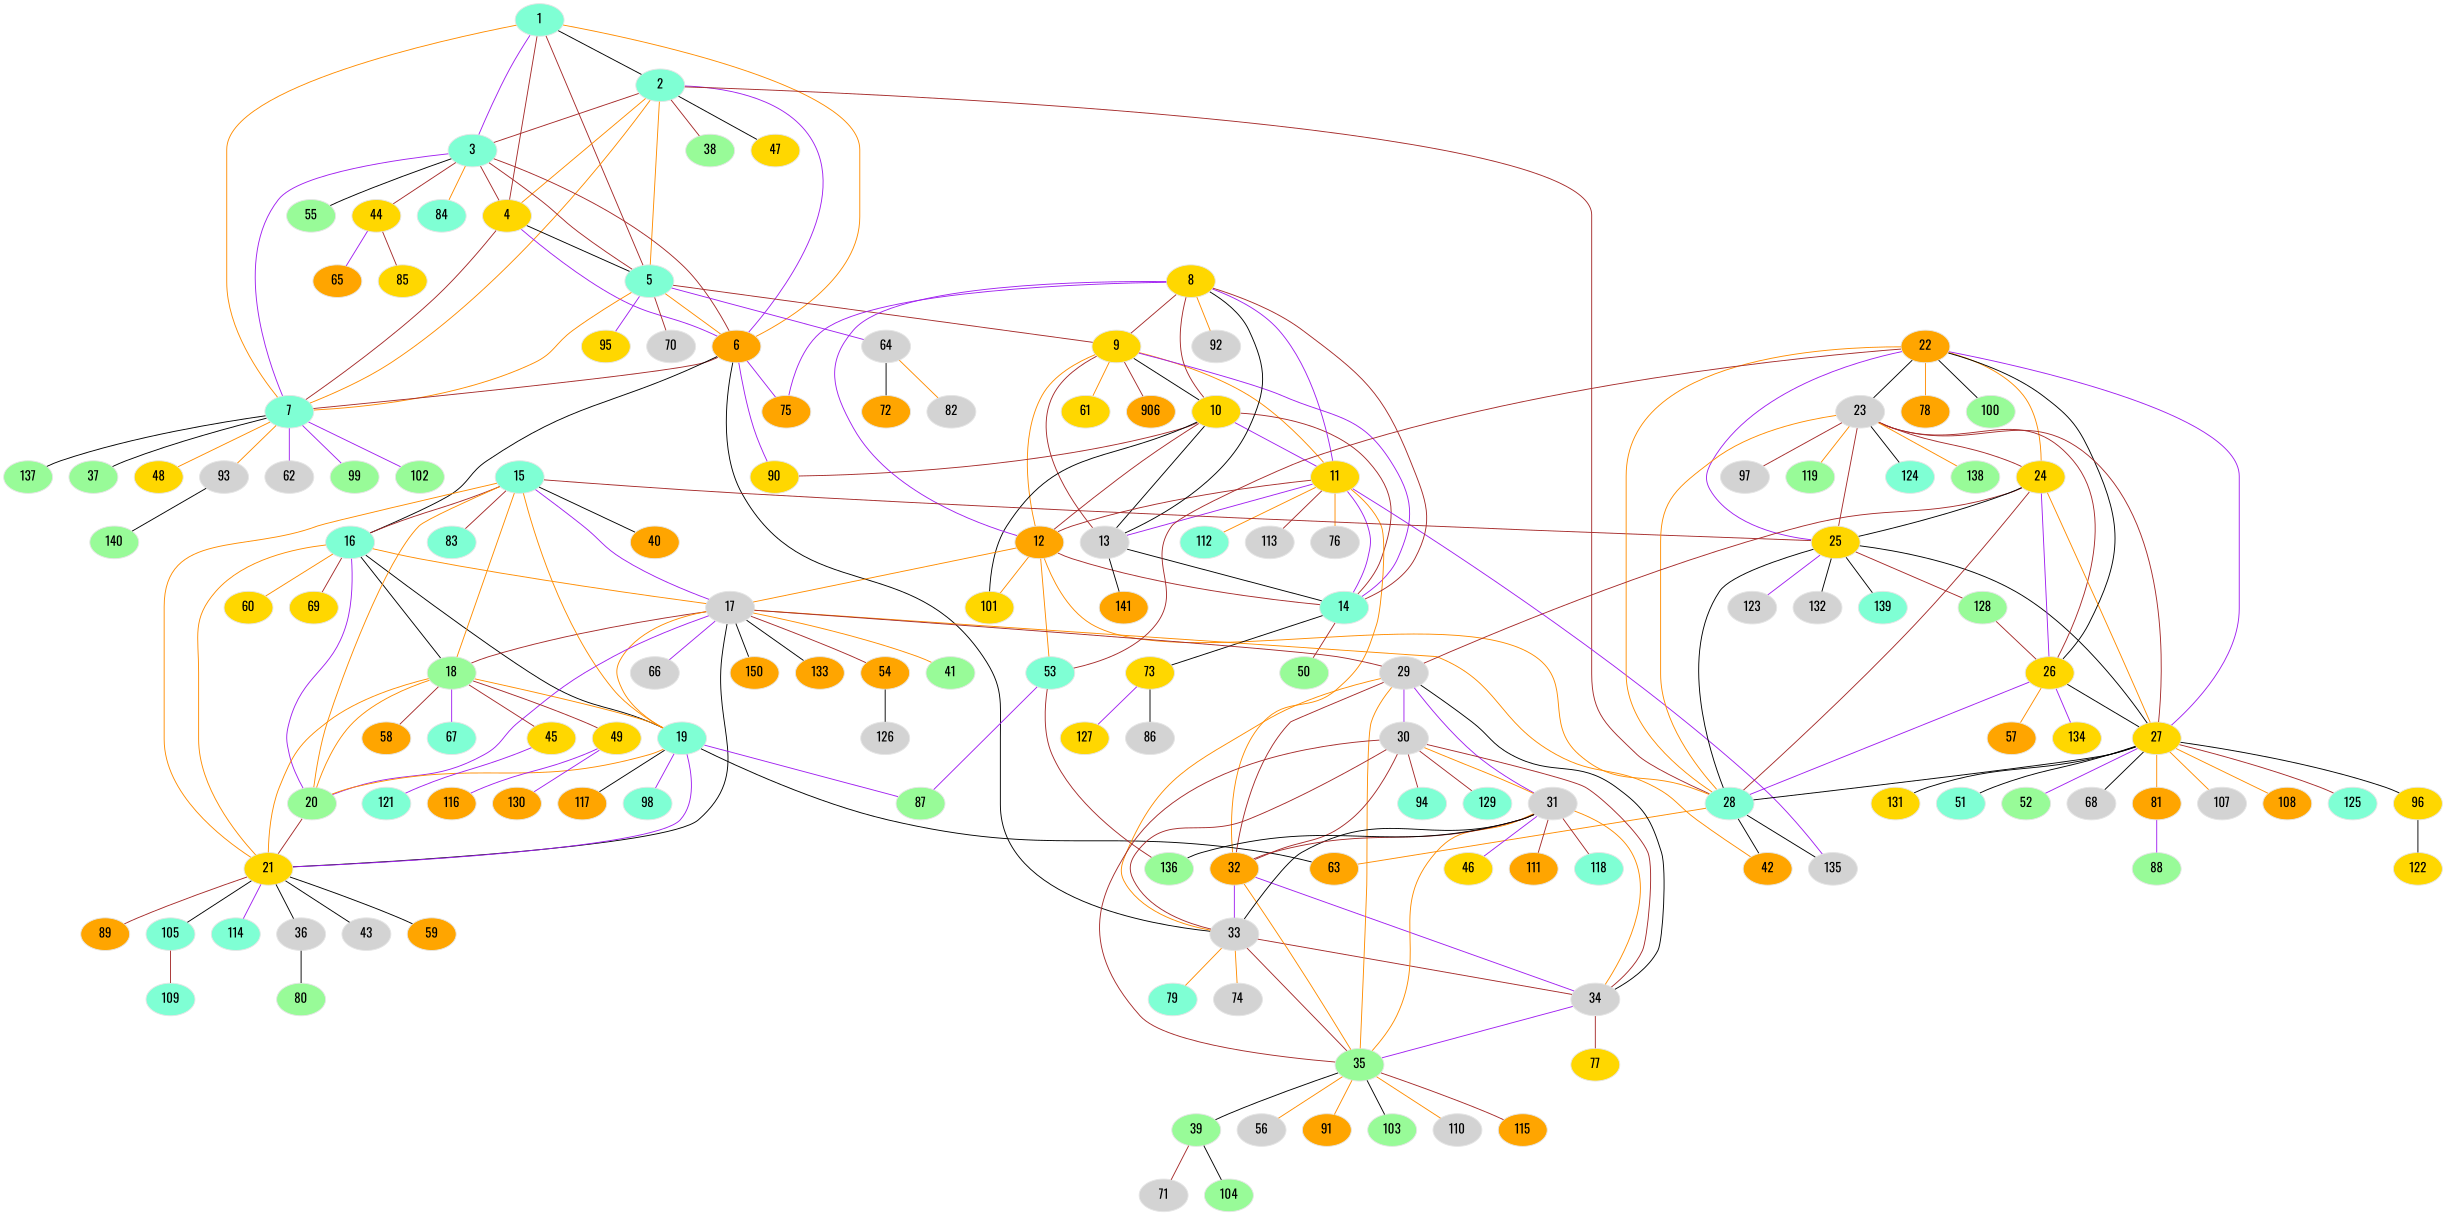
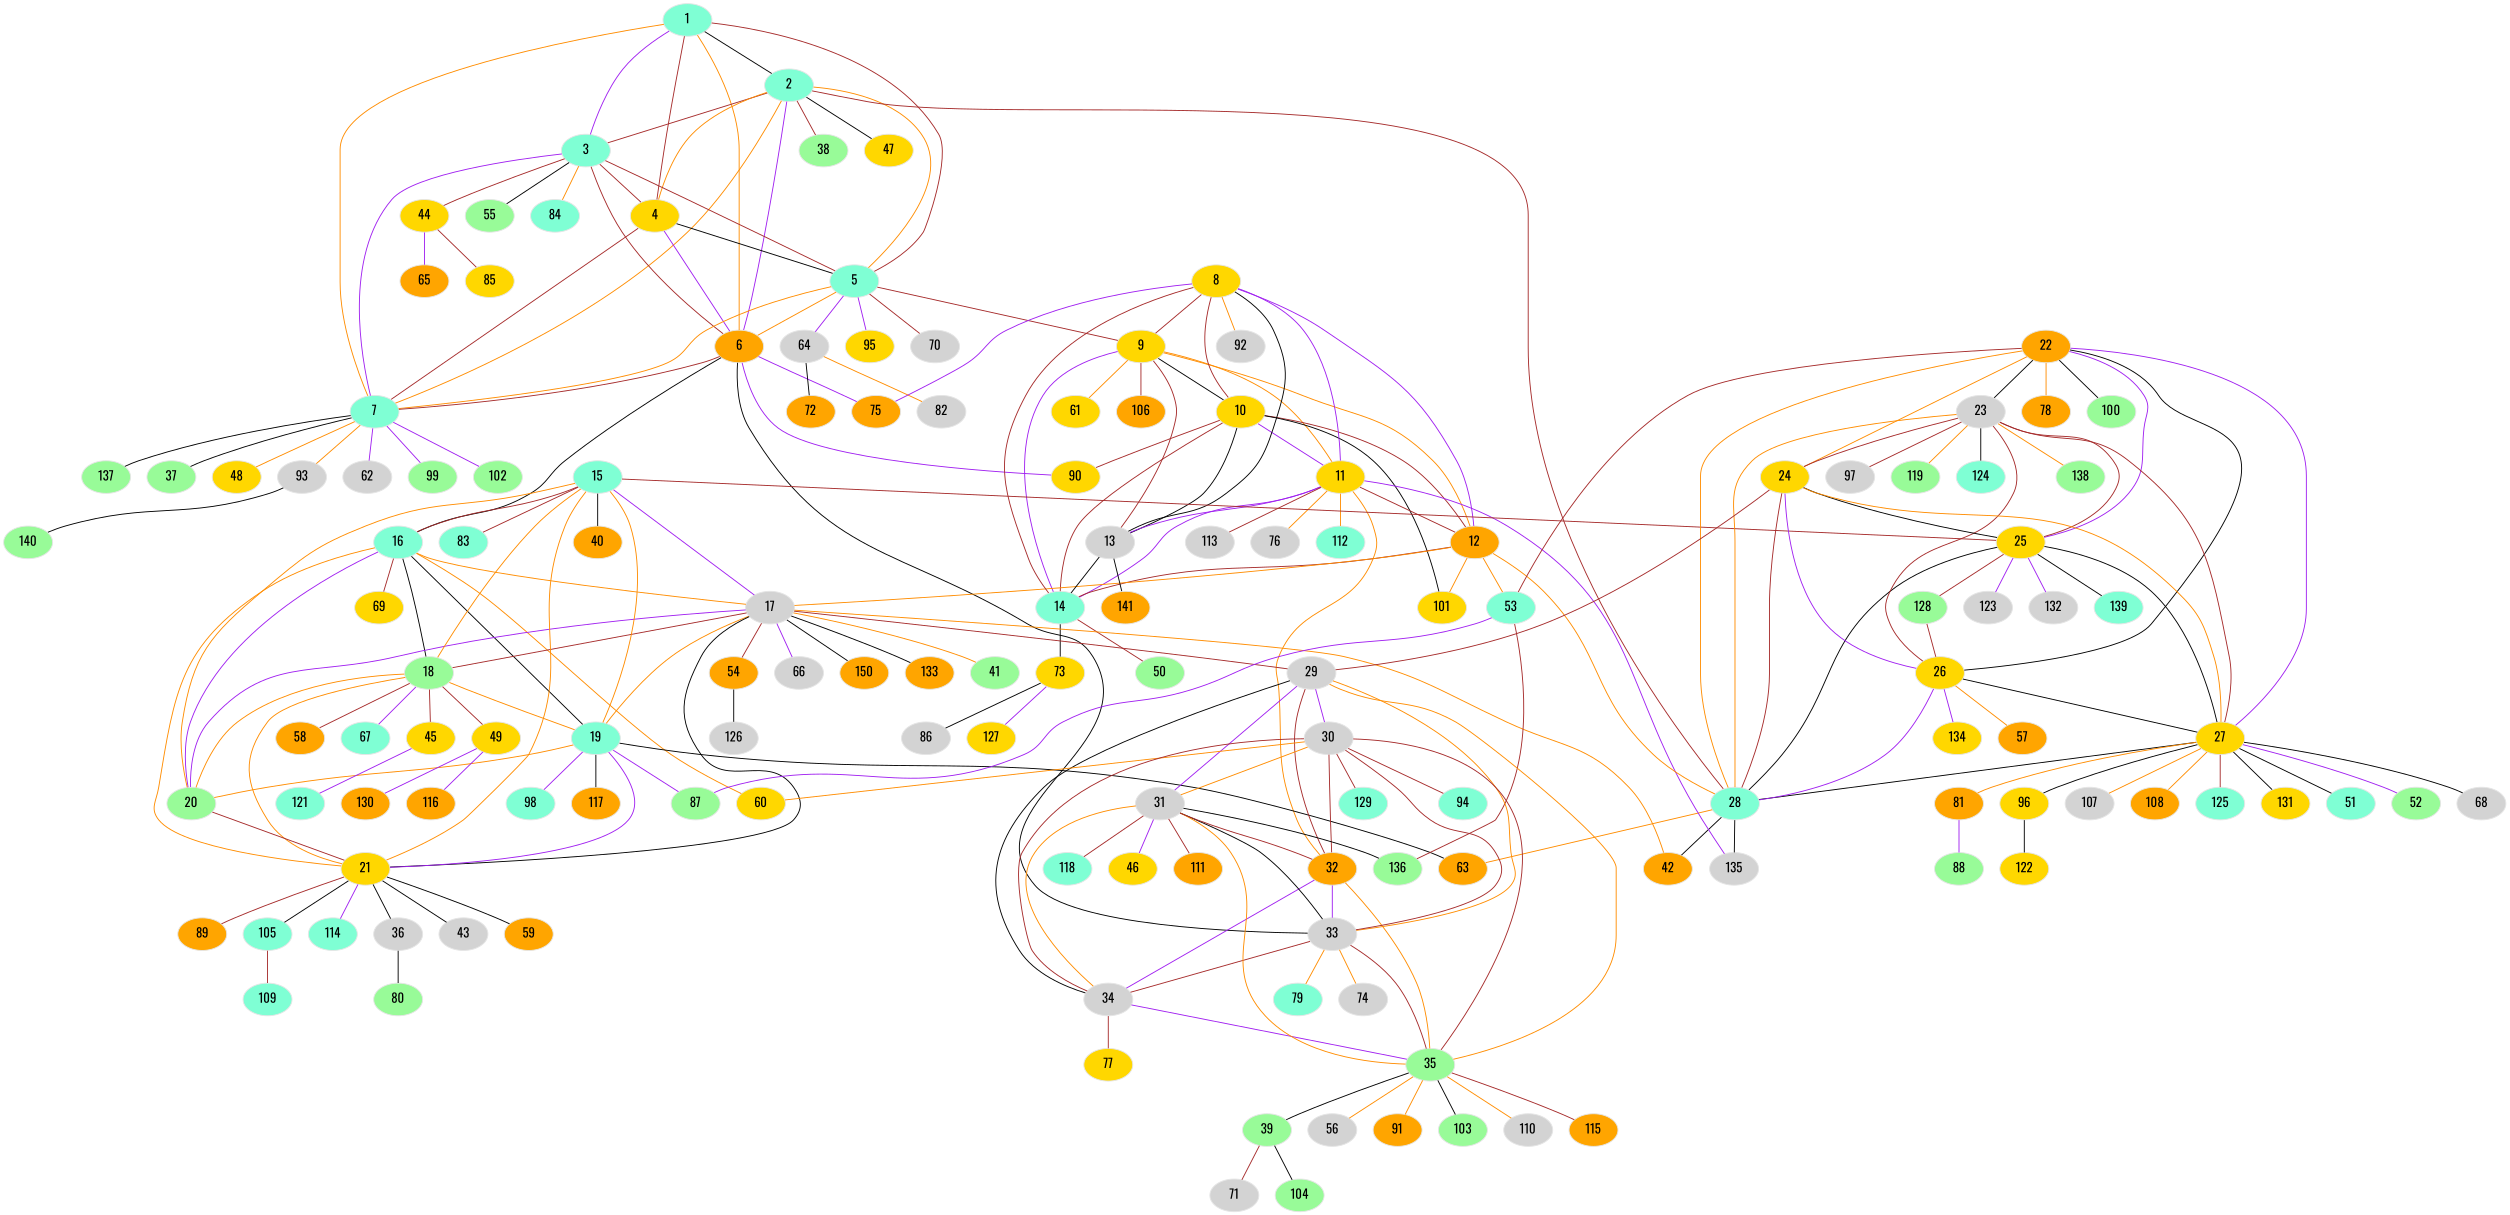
node "906": label "906" -> "106"
edge "25" -- "132": color black -> purple
edge "30" -- "60": added
